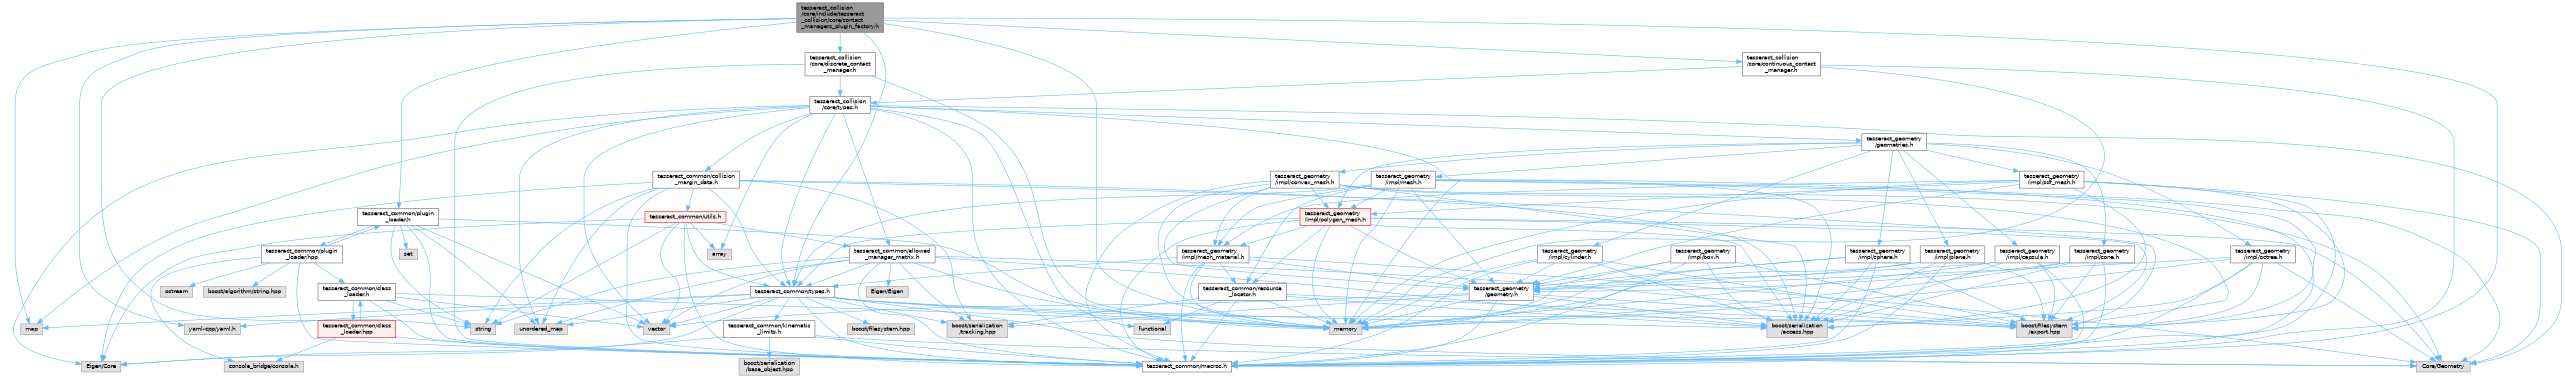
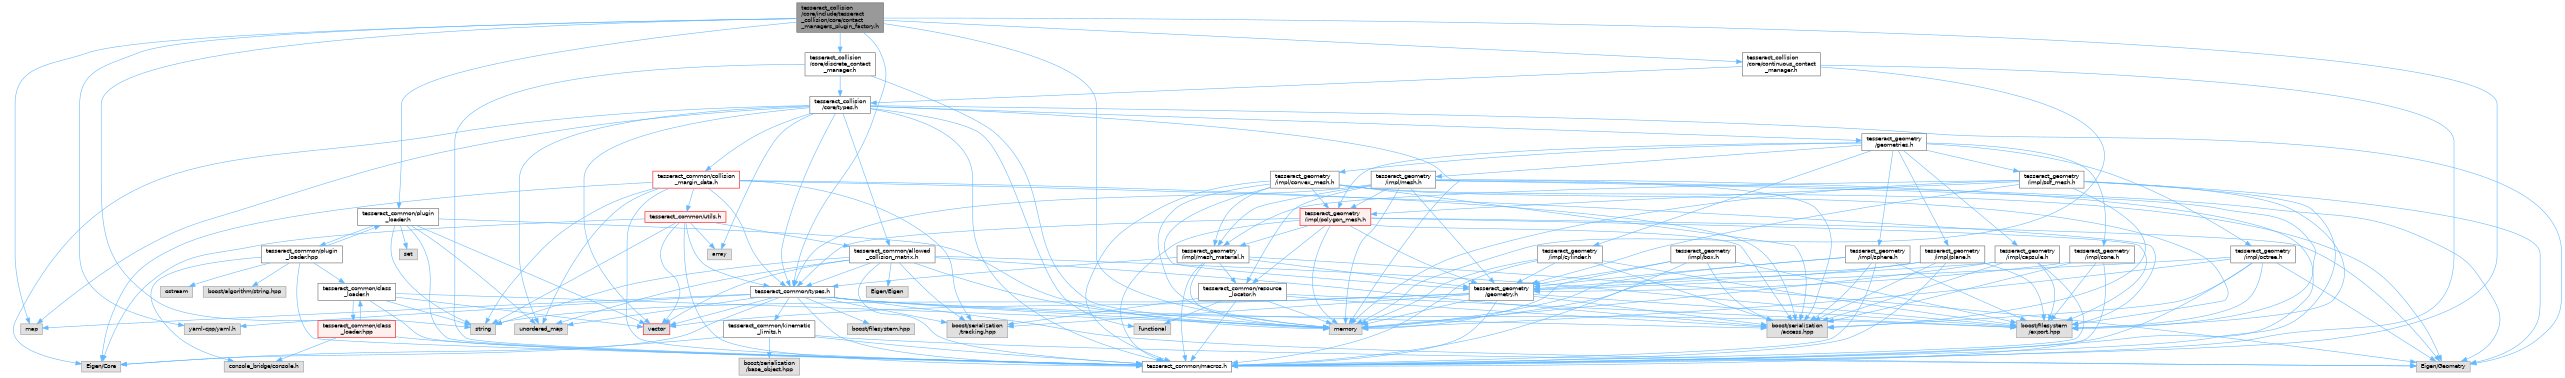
node "tesseract_common/collision _margin_data.h": color grey40 -> red
node "tesseract_common/allowed _manager_matrix.h": label "tesseract_common/allowed _manager_matrix.h" -> "tesseract_common/allowed _collision_matrix.h"
edge "tesseract_geometry /impl/cone.h" -> "memory": removed
edge "tesseract_geometry /geometry.h" -> "string": added
node "vector": color grey60 -> red
node "Core/Geometry": label "Core/Geometry" -> "Eigen/Geometry"
